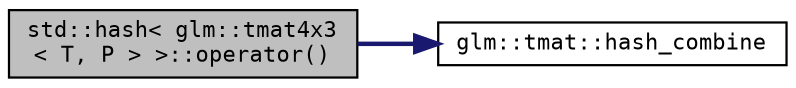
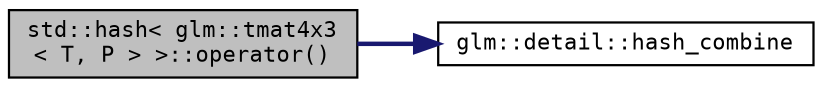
node "glm::tmat::hash_combine": label "glm::tmat::hash_combine" -> "glm::detail::hash_combine"
